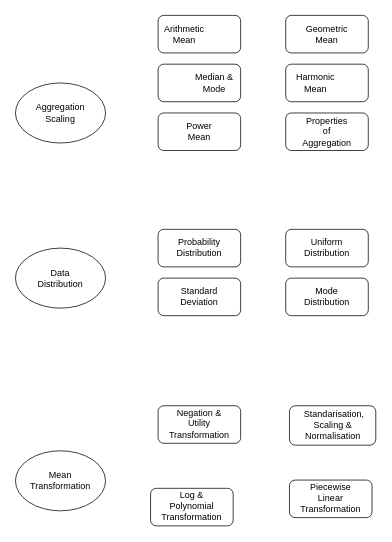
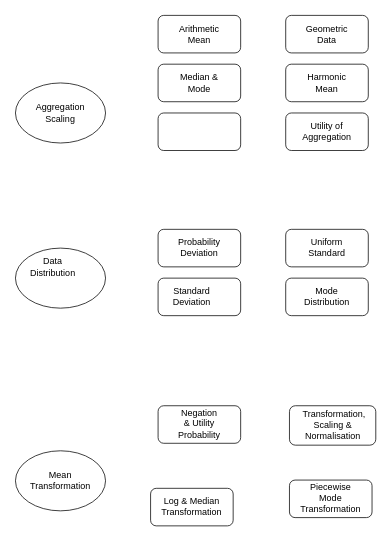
node "Arithmetic Mean": moved (184, 34) -> (199, 34)
node "Geometric Mean": label "Geometric Mean" -> "Geometric Data"
node "Median & Mode": moved (214, 83) -> (199, 83)
node "Harmonic Mean": moved (315, 83) -> (327, 83)
node "Power Mean": removed
node "Properties of Aggregation": label "Properties of Aggregation" -> "Utility of Aggregation"
node "Probability Distribution": label "Probability Distribution" -> "Probability Deviation"
node "Uniform Distribution": label "Uniform Distribution" -> "Uniform Standard"
node "Data Distribution": moved (60, 278) -> (53, 267)
node "Standard Deviation": moved (199, 296) -> (192, 296)
node "Negation & Utility Transformation": label "Negation & Utility Transformation" -> "Negation & Utility Probability"
node "Standarisation, Scaling & Normalisation": label "Standarisation, Scaling & Normalisation" -> "Transformation, Scaling & Normalisation"
node "Piecewise Linear Transformation": label "Piecewise Linear Transformation" -> "Piecewise Mode Transformation"
node "Log & Polynomial Transformation": label "Log & Polynomial Transformation" -> "Log & Median Transformation"
